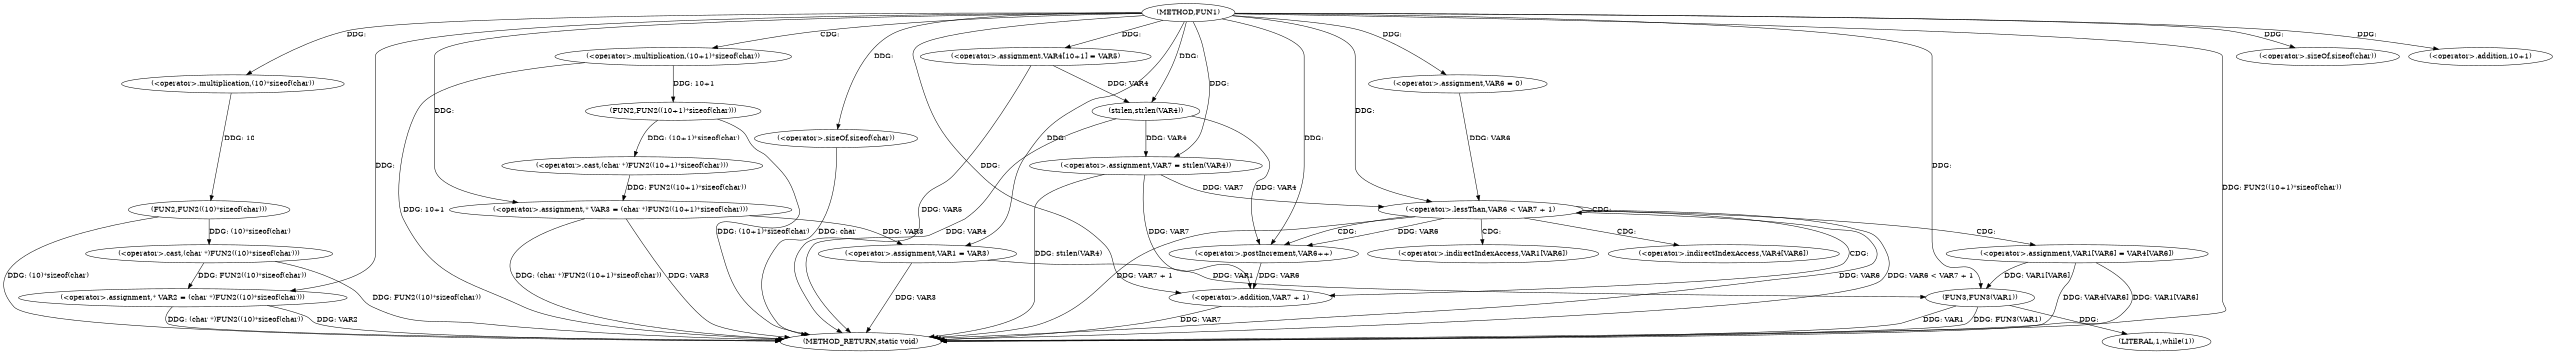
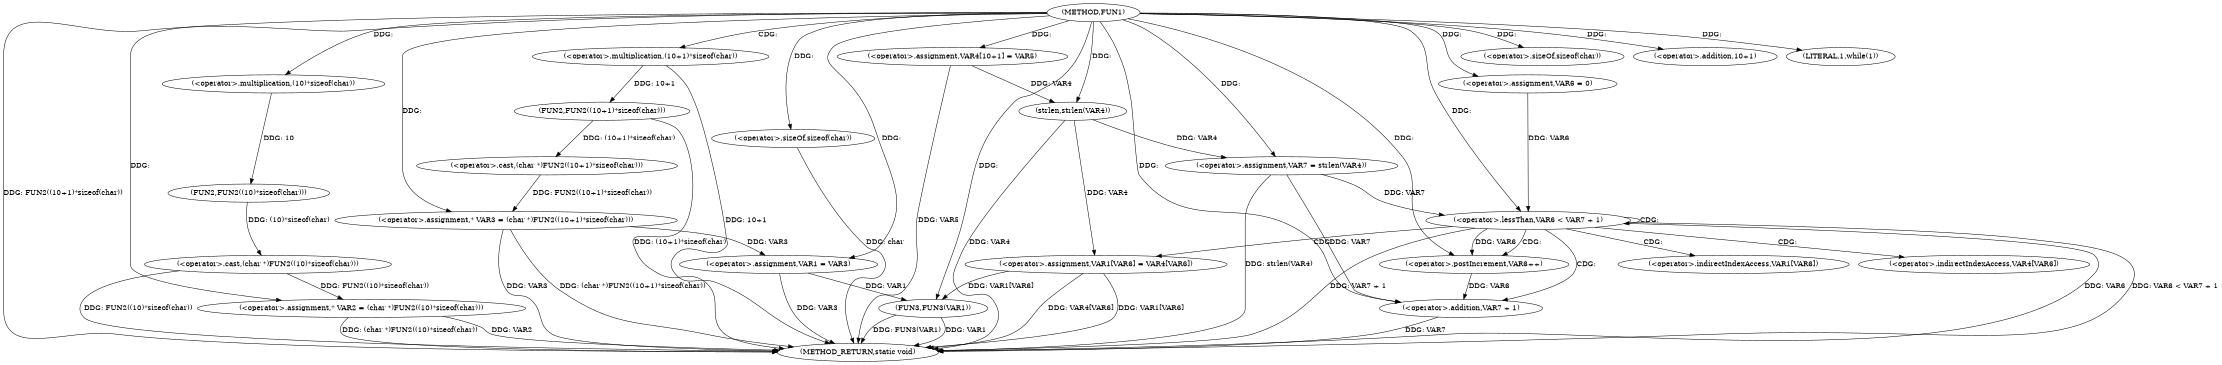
edge "(strlen,strlen(VAR4))" -> "(<operator>.postIncrement,VAR6++)": now "(strlen,strlen(VAR4))" -> "(<operator>.assignment,VAR1[VAR6] = VAR4[VAR6])"
edge "(FUN3,FUN3(VAR1))" -> "(LITERAL,1,while(1))": now "(METHOD,FUN1)" -> "(LITERAL,1,while(1))"
edge "(FUN2,FUN2((10)*sizeof(char)))" -> "(METHOD_RETURN,static void)": removed, label "DDG: (10)*sizeof(char)"
